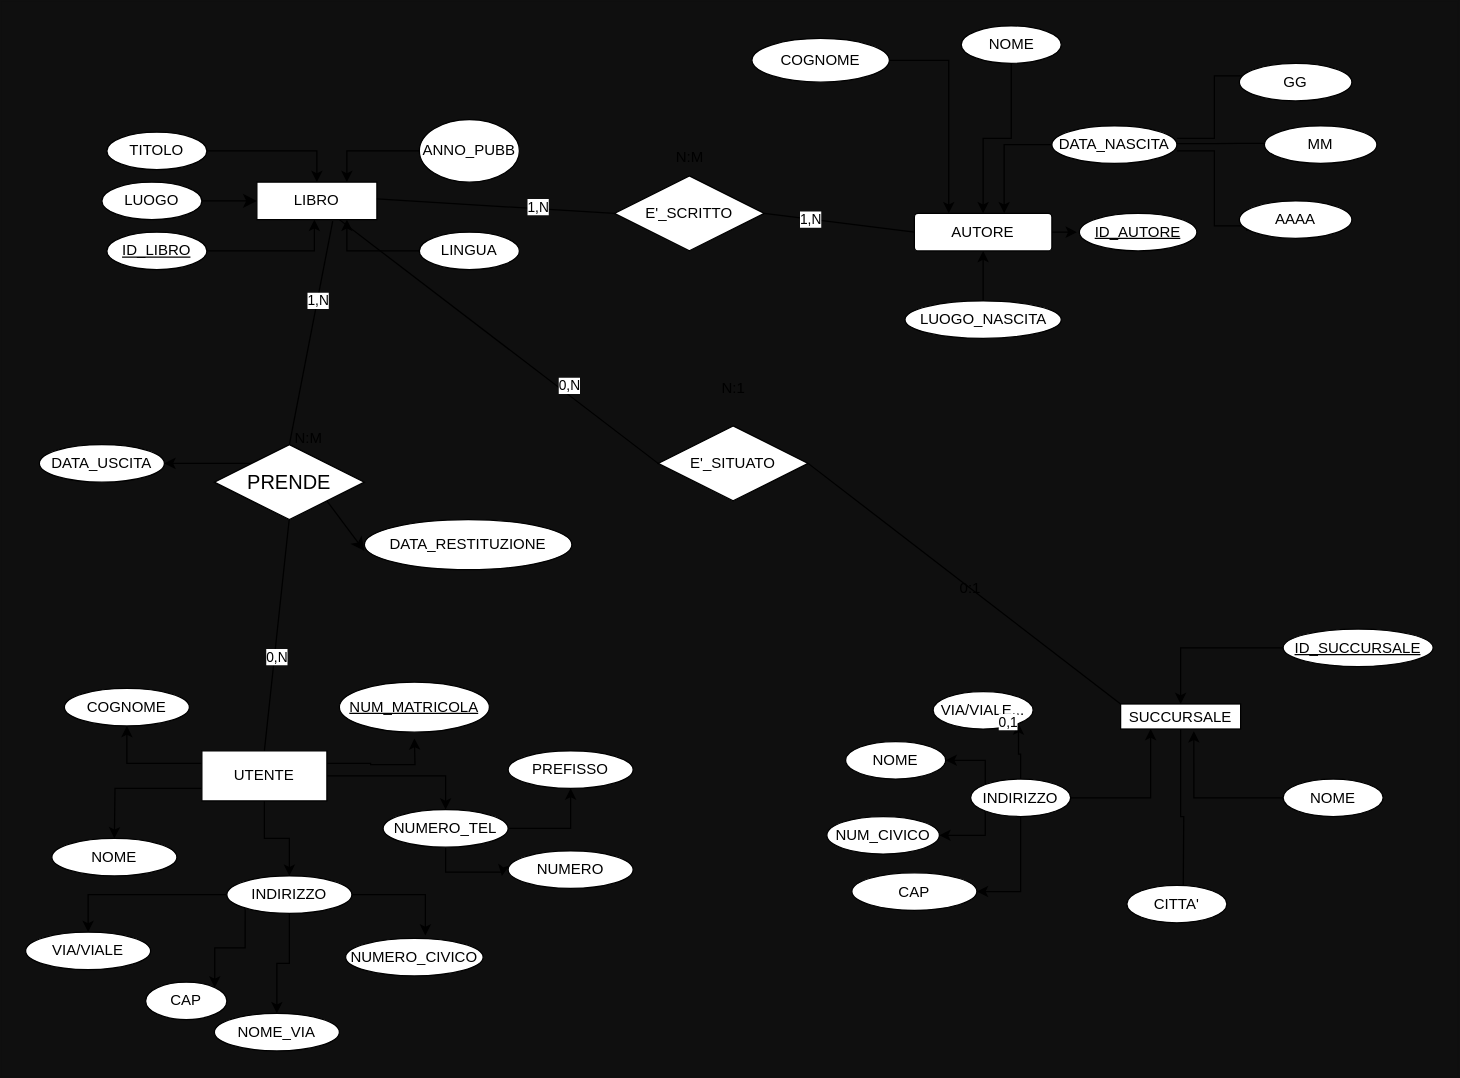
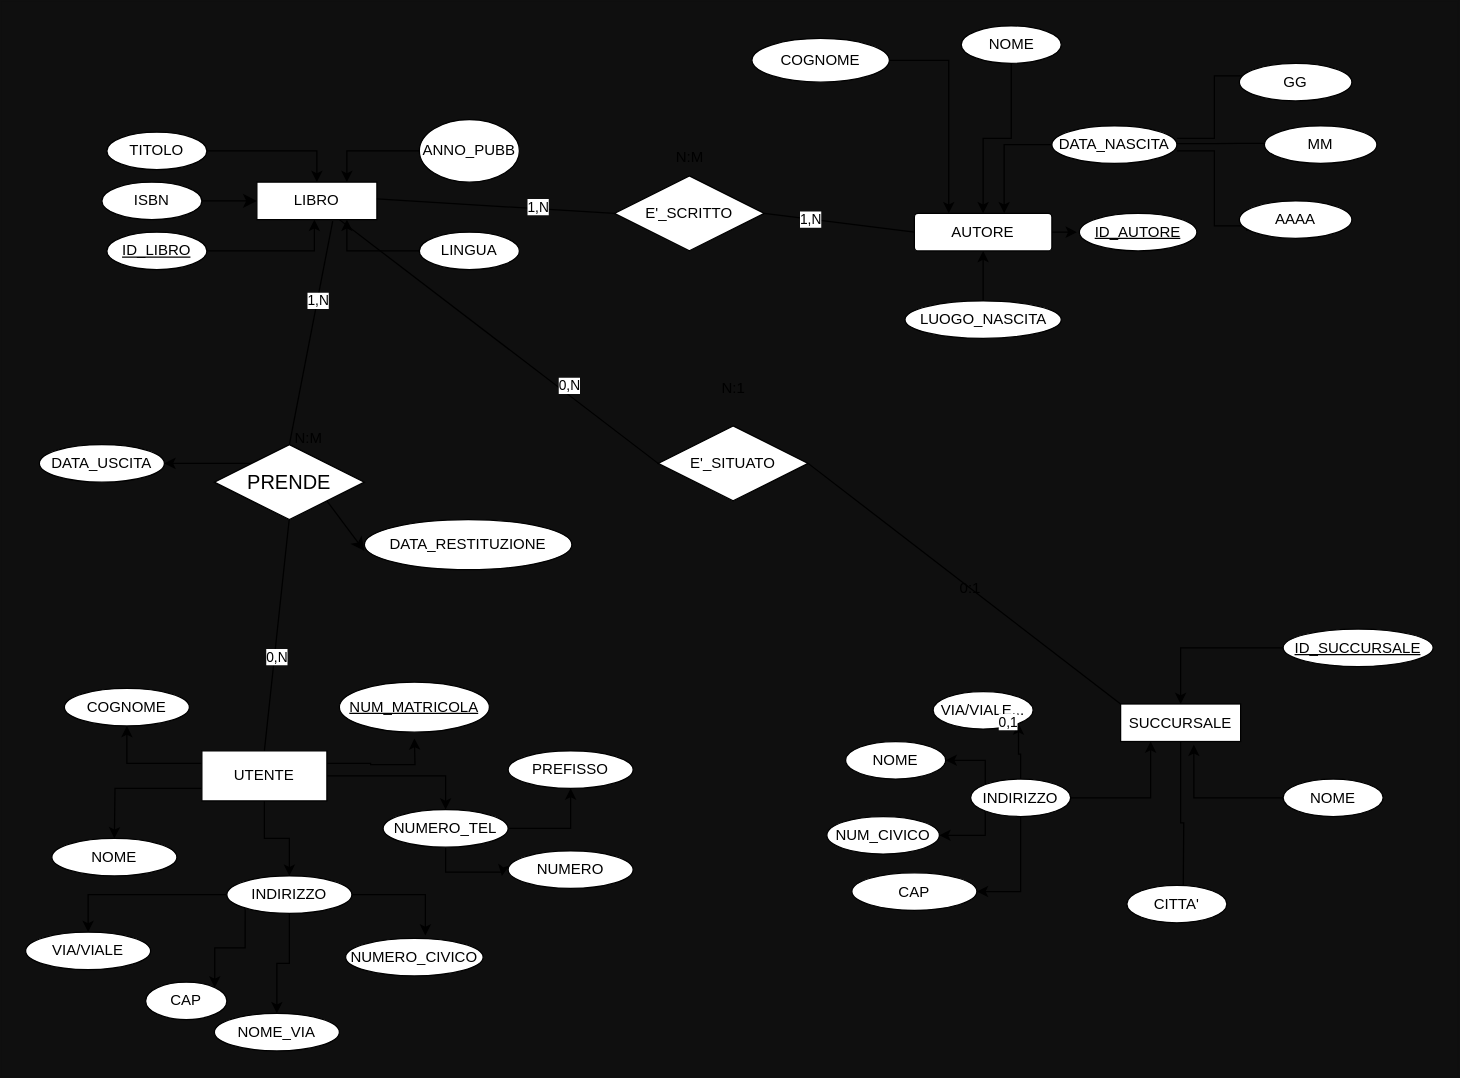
node "LUOGO": label "LUOGO" -> "ISBN"
node "SUCCURSALE": size 120x25 -> 120x38
